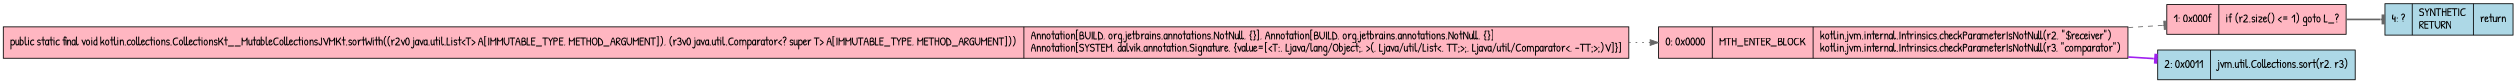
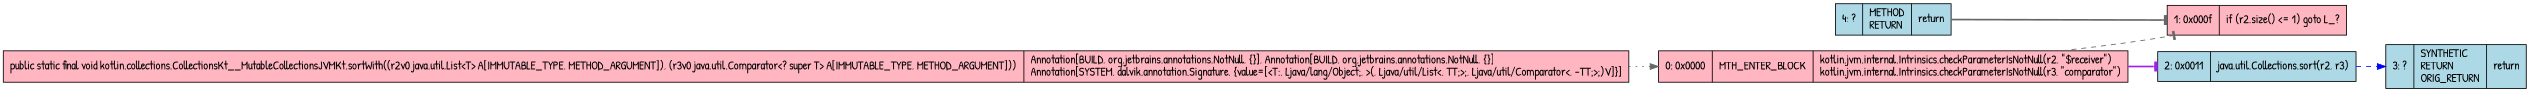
node "4: ?": text "SYNTHETIC" -> "METHOD"
edge "1: 0x000f" -> "4: ?": reversed
node "2: 0x0011": text "jvm.util.Collections.sort(r2, r3)" -> "java.util.Collections.sort(r2, r3)"
node "3: ?": added
